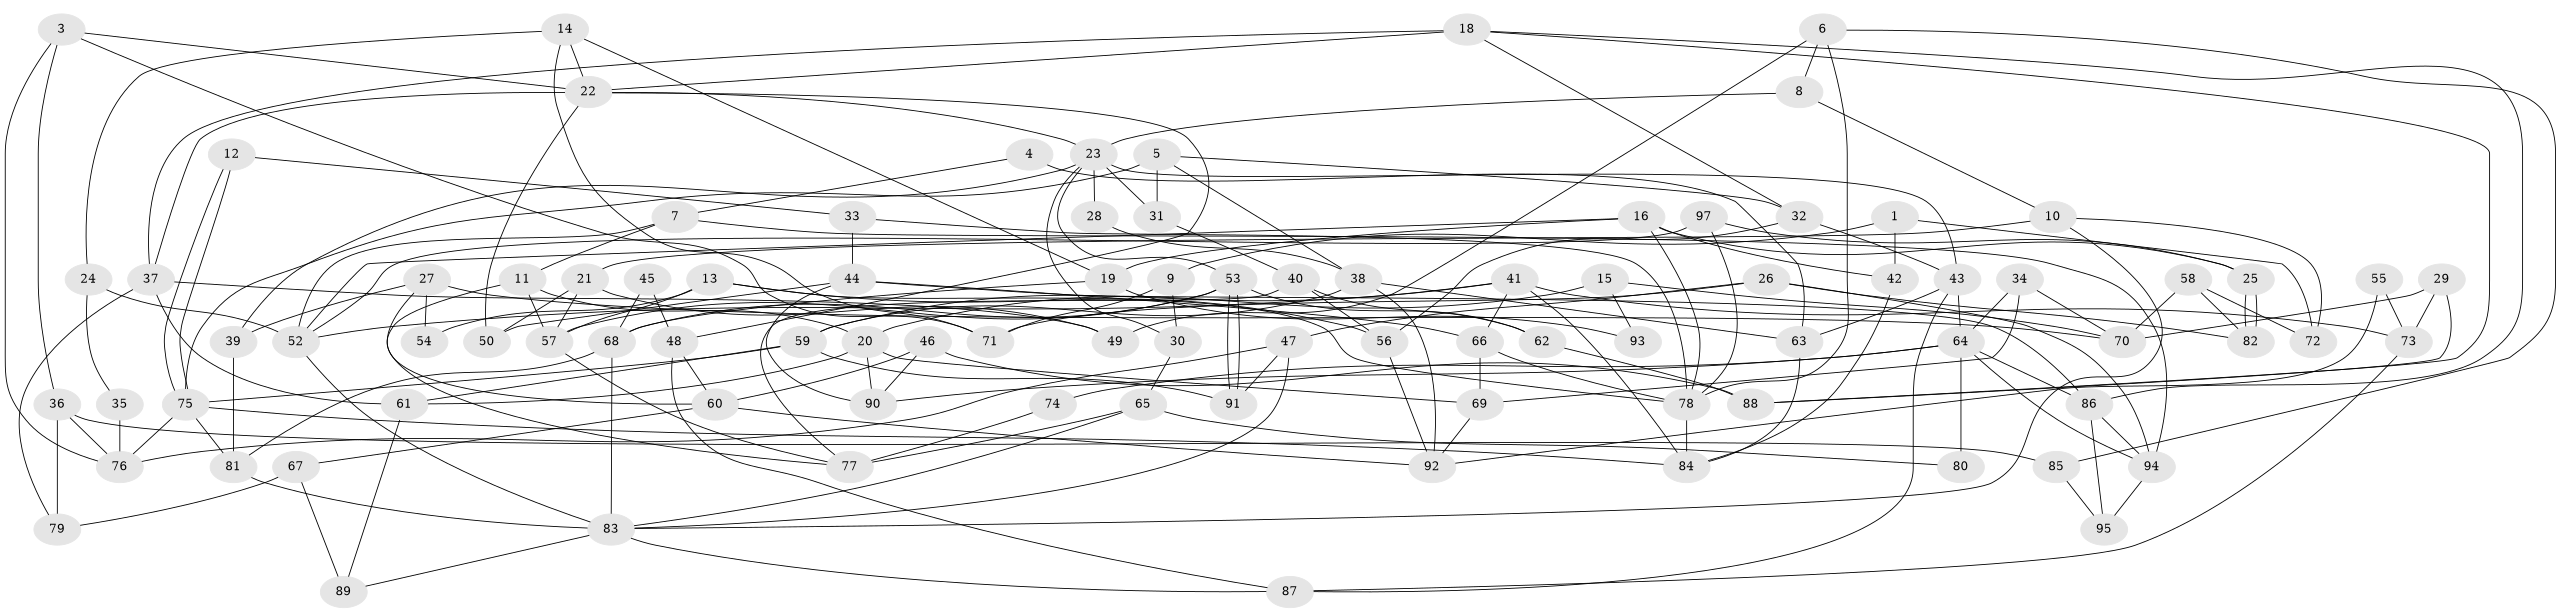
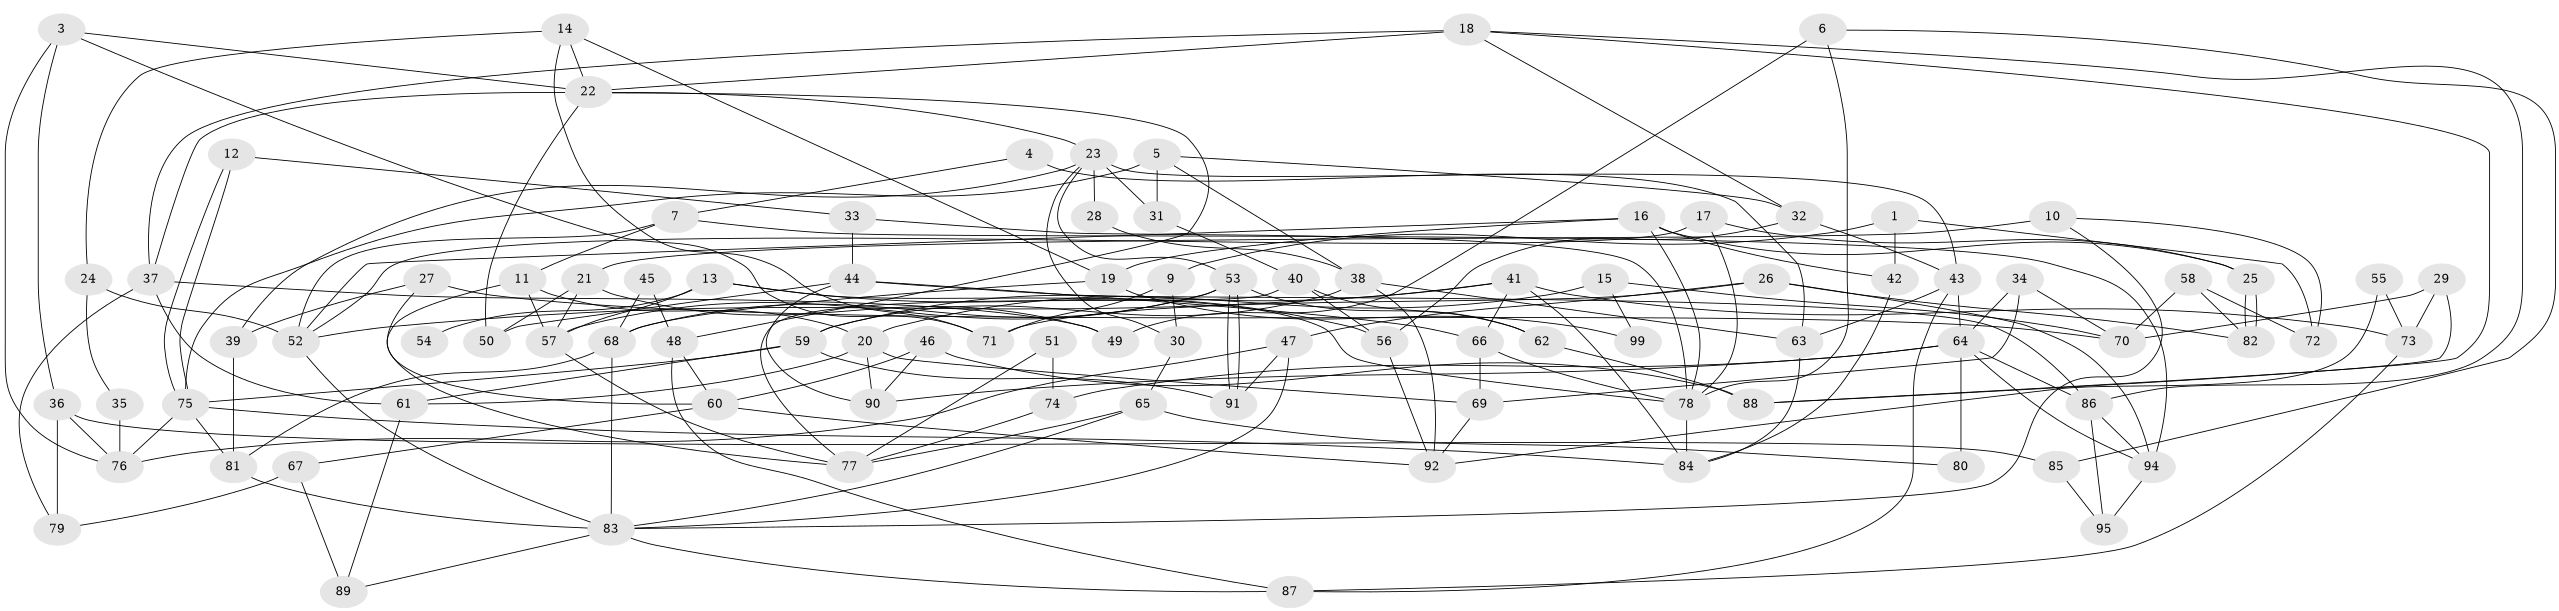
node "8": removed
node "97": label "97" -> "17"
edge "27" -- "54": removed
node "51": added
node "93": label "93" -> "99"
